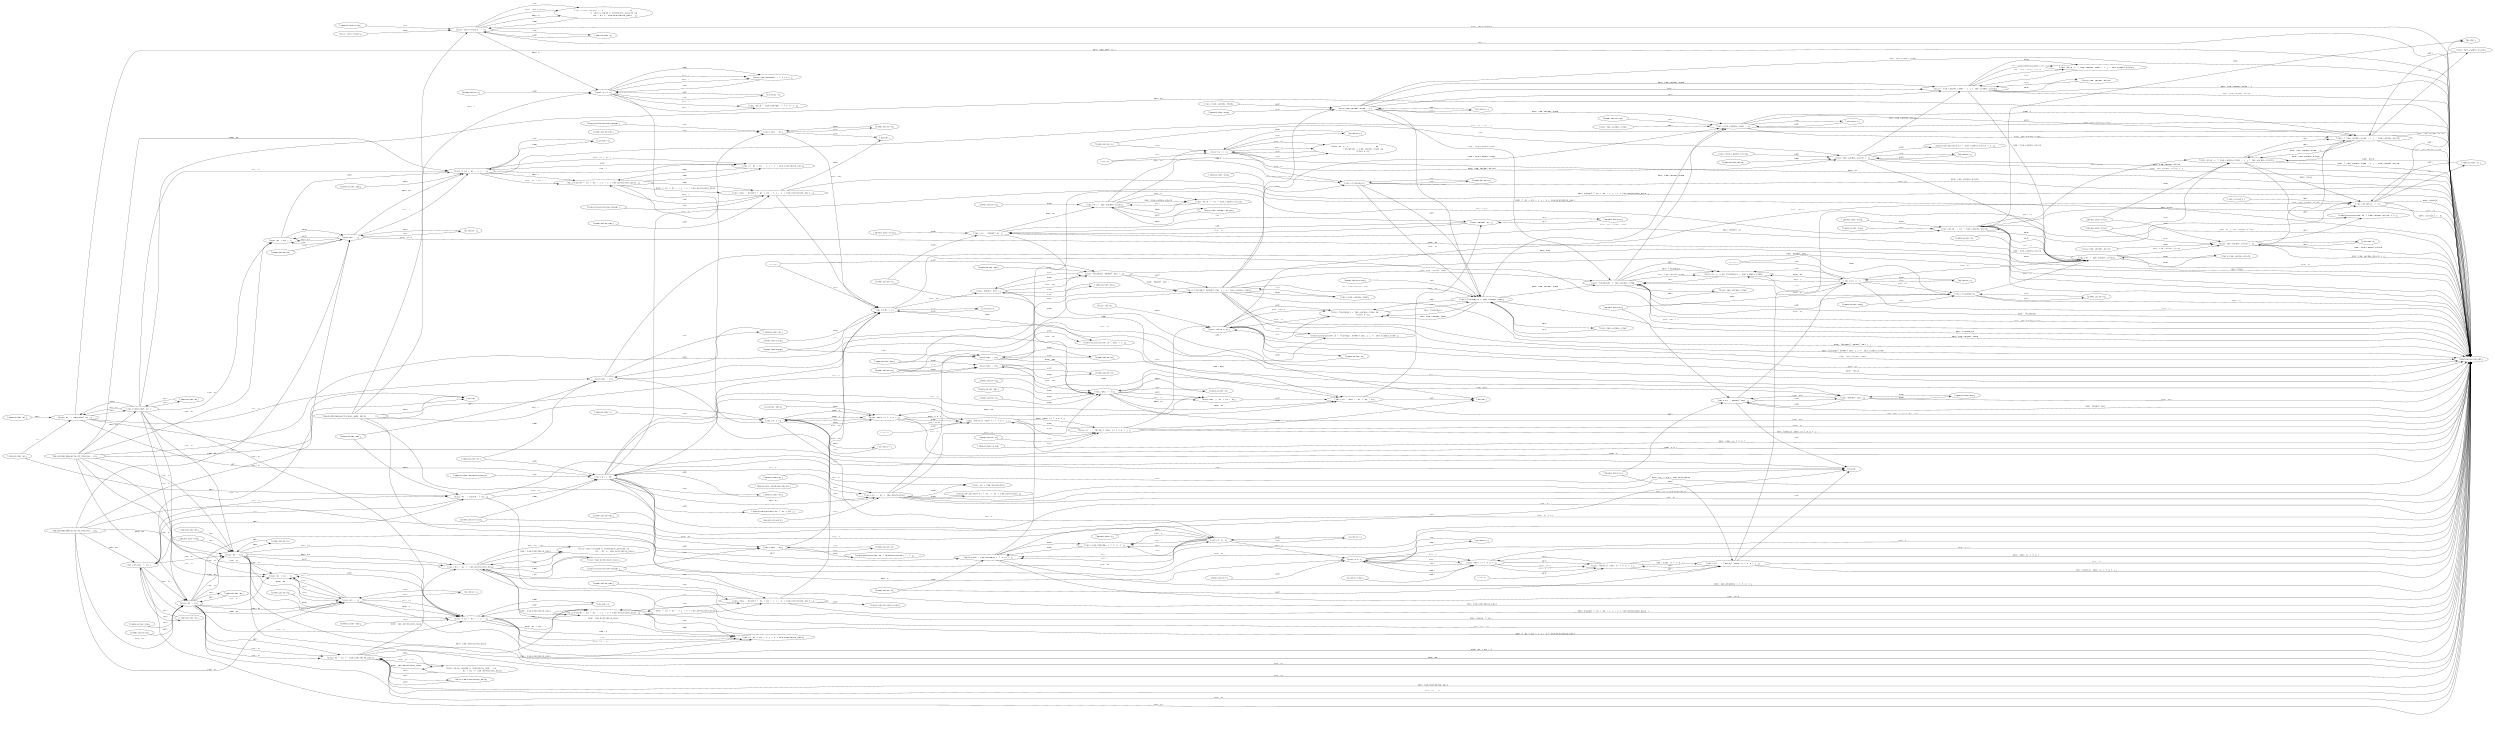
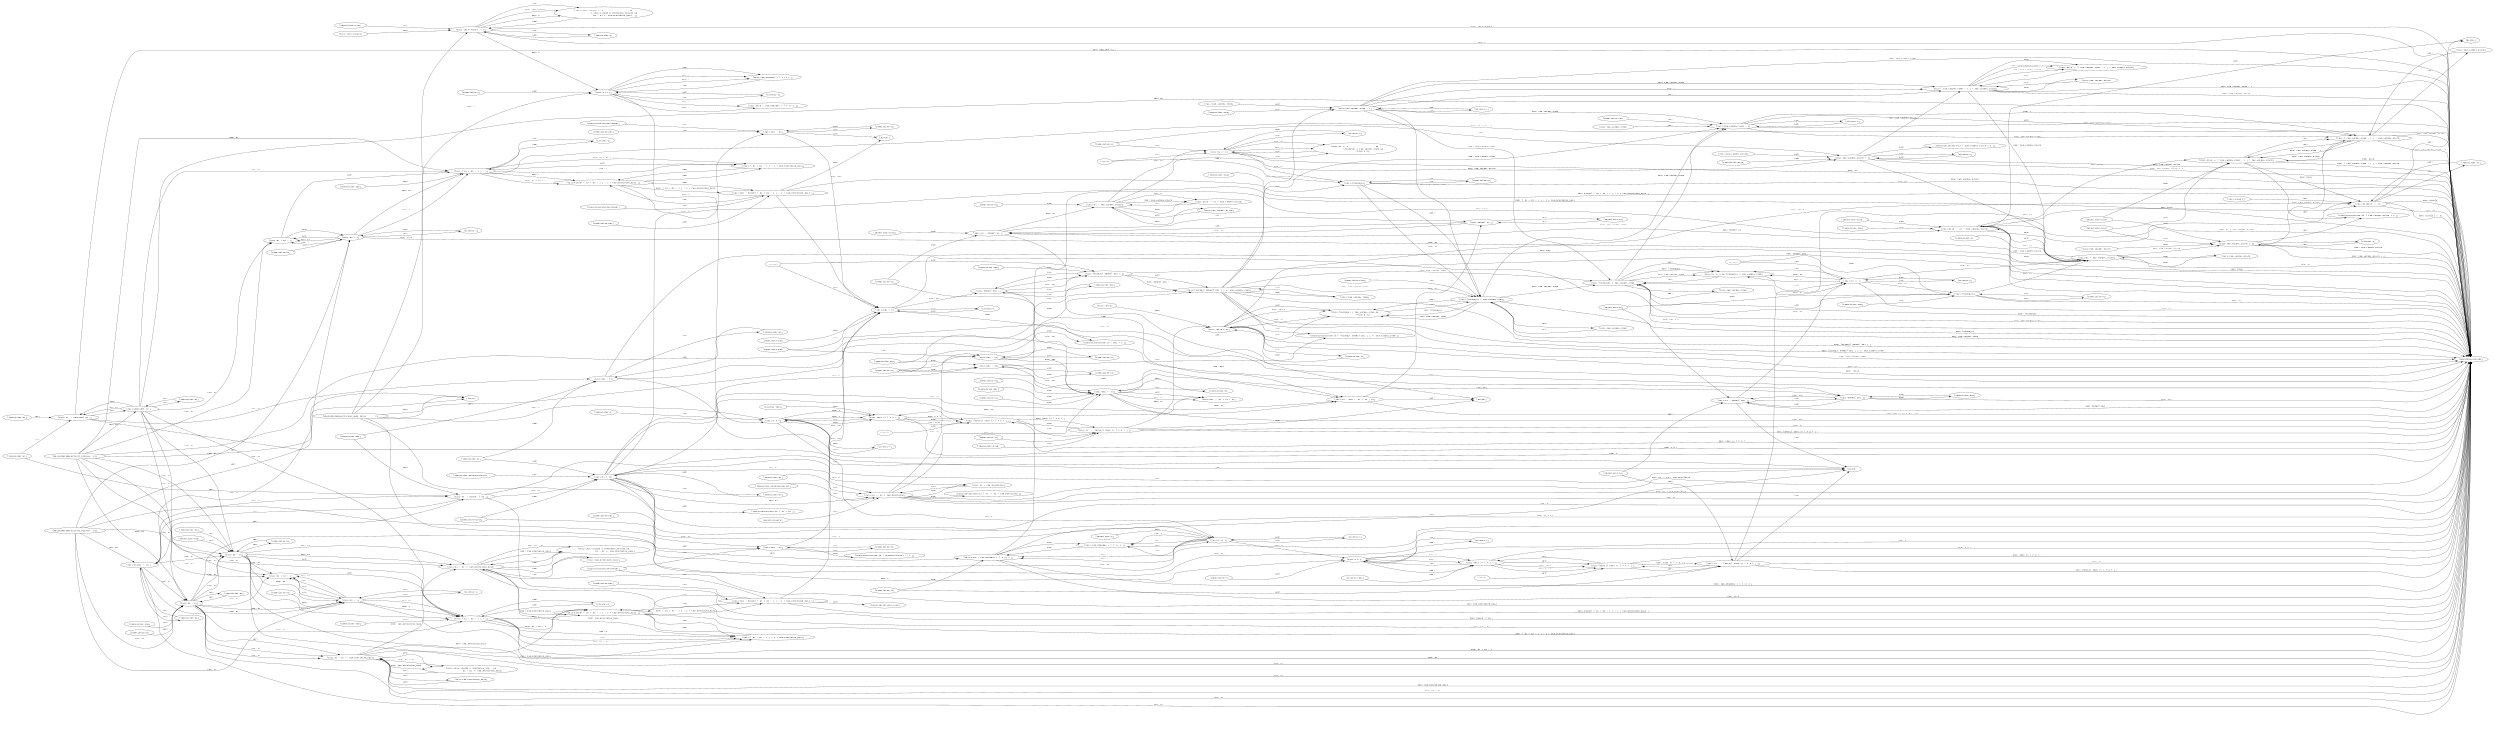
edge "(Call,pxl == e1 ? e2 : e1)" -> "(Call,e1 = pxl == e1 ? e2 : e1)": removed, label "AST:"
edge "(Call,e1  = CEILING( x1 ))" -> "(Call,e1 > e2)": removed, label "DDG: e1"
edge "(Call,e2 + ras.precision)" -> "(Call,e1 == e2 + ras.precision)": added, label "AST:"
